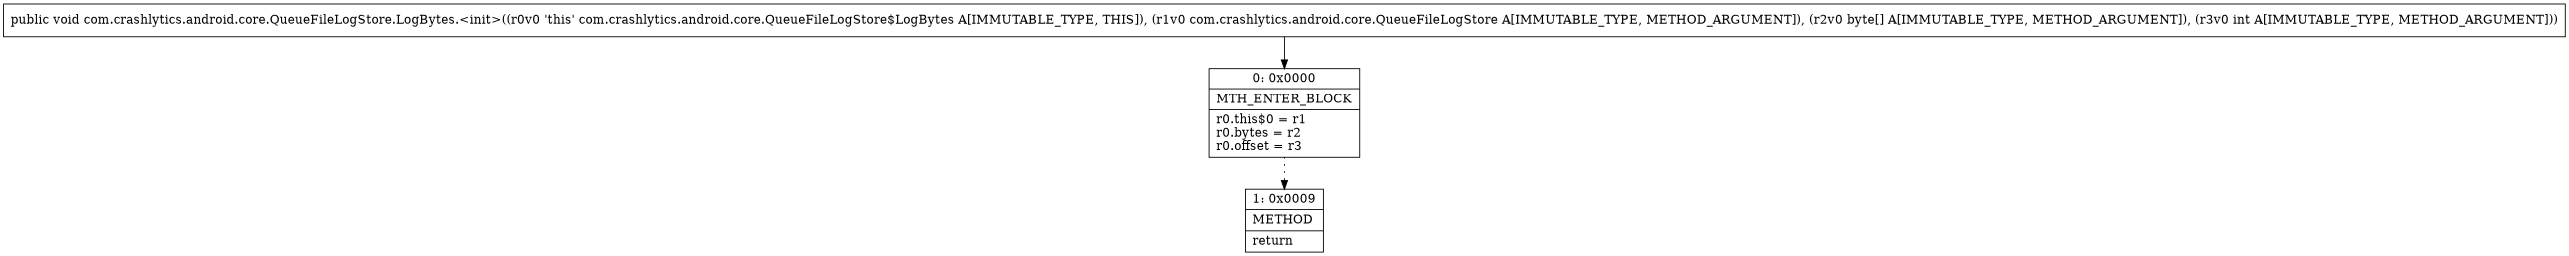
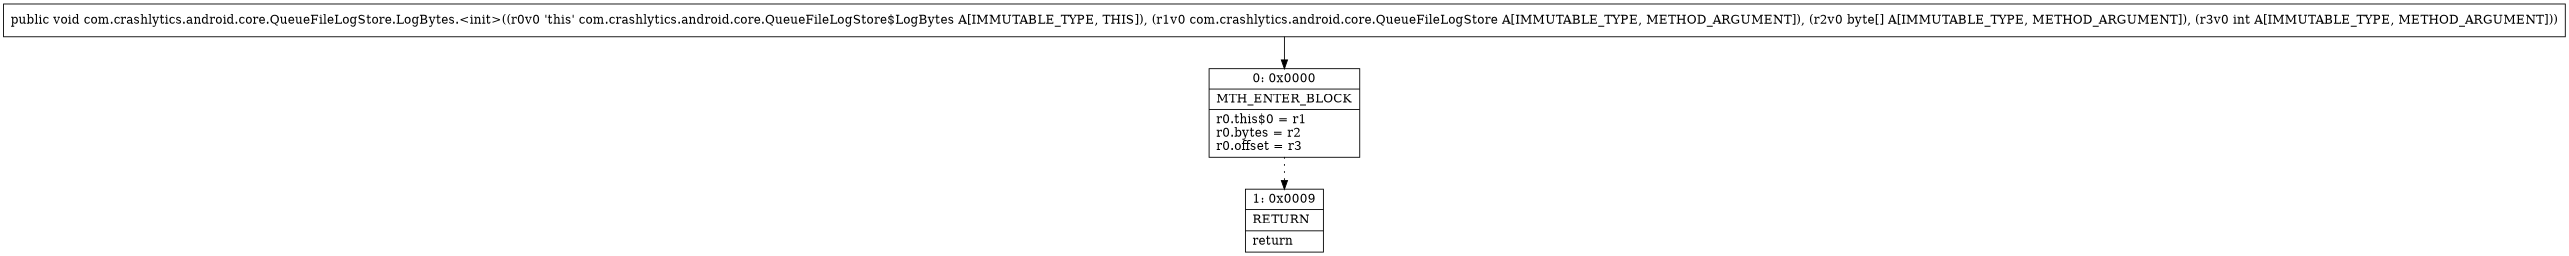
node "1: 0x0009": text "METHOD" -> "RETURN"
